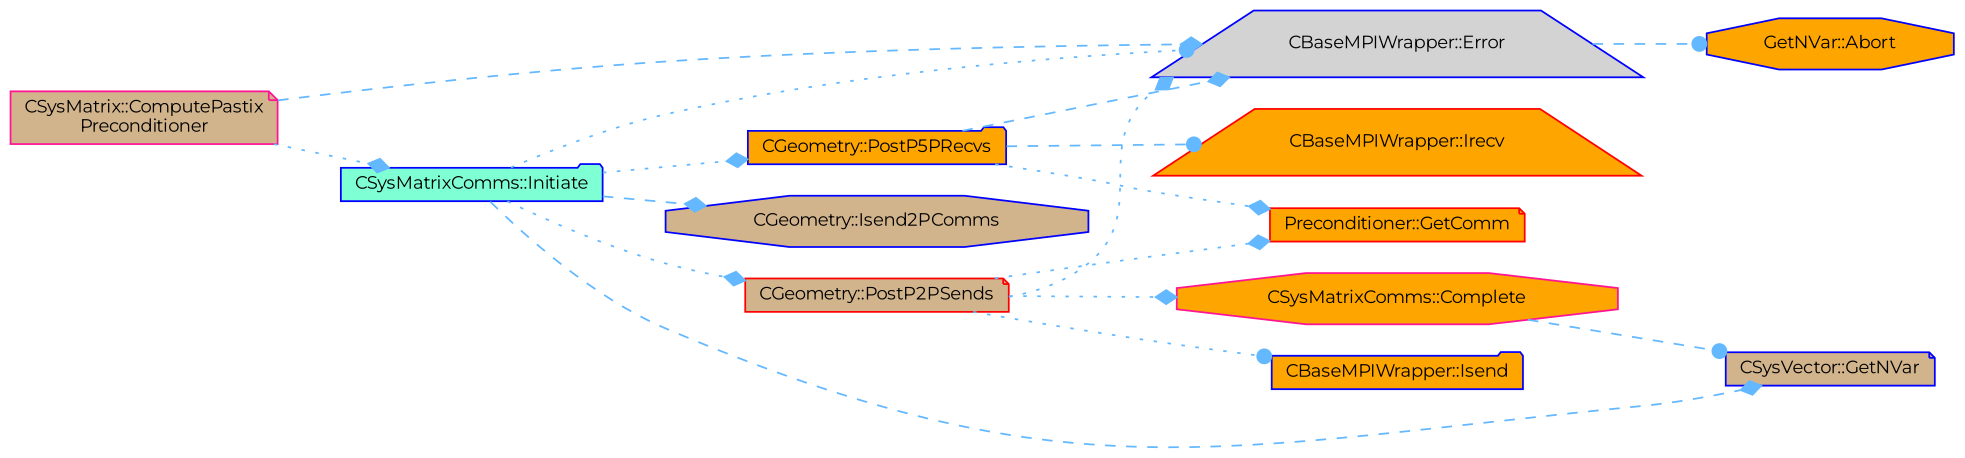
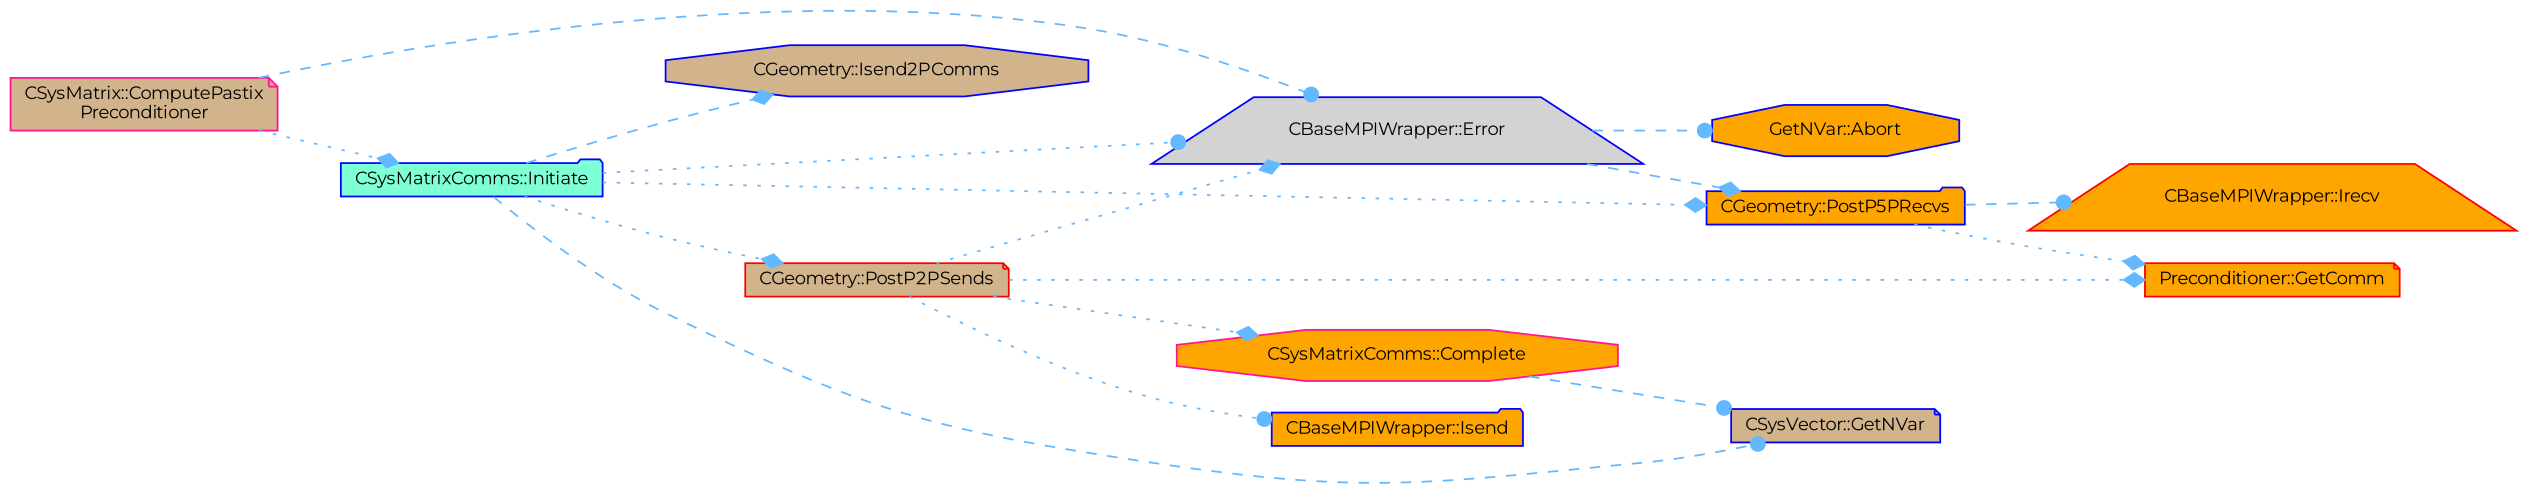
edge "CSysMatrix::ComputePastix Preconditioner" -> "CBaseMPIWrapper::Error": arrowhead diamond -> dot
edge "CGeometry::PostP5PRecvs" -> "CBaseMPIWrapper::Error": reversed
edge "CSysMatrixComms::Initiate" -> "CSysVector::GetNVar": arrowhead diamond -> dot
